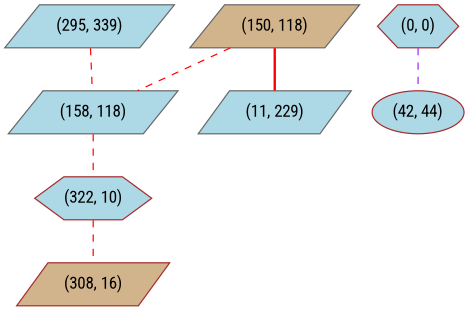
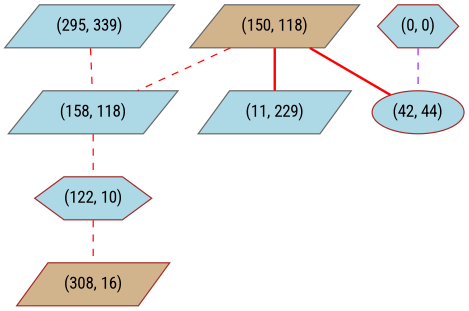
edge "(150, 118)" -- "(42, 44)": added
node "(322, 10)": label "(322, 10)" -> "(122, 10)"
